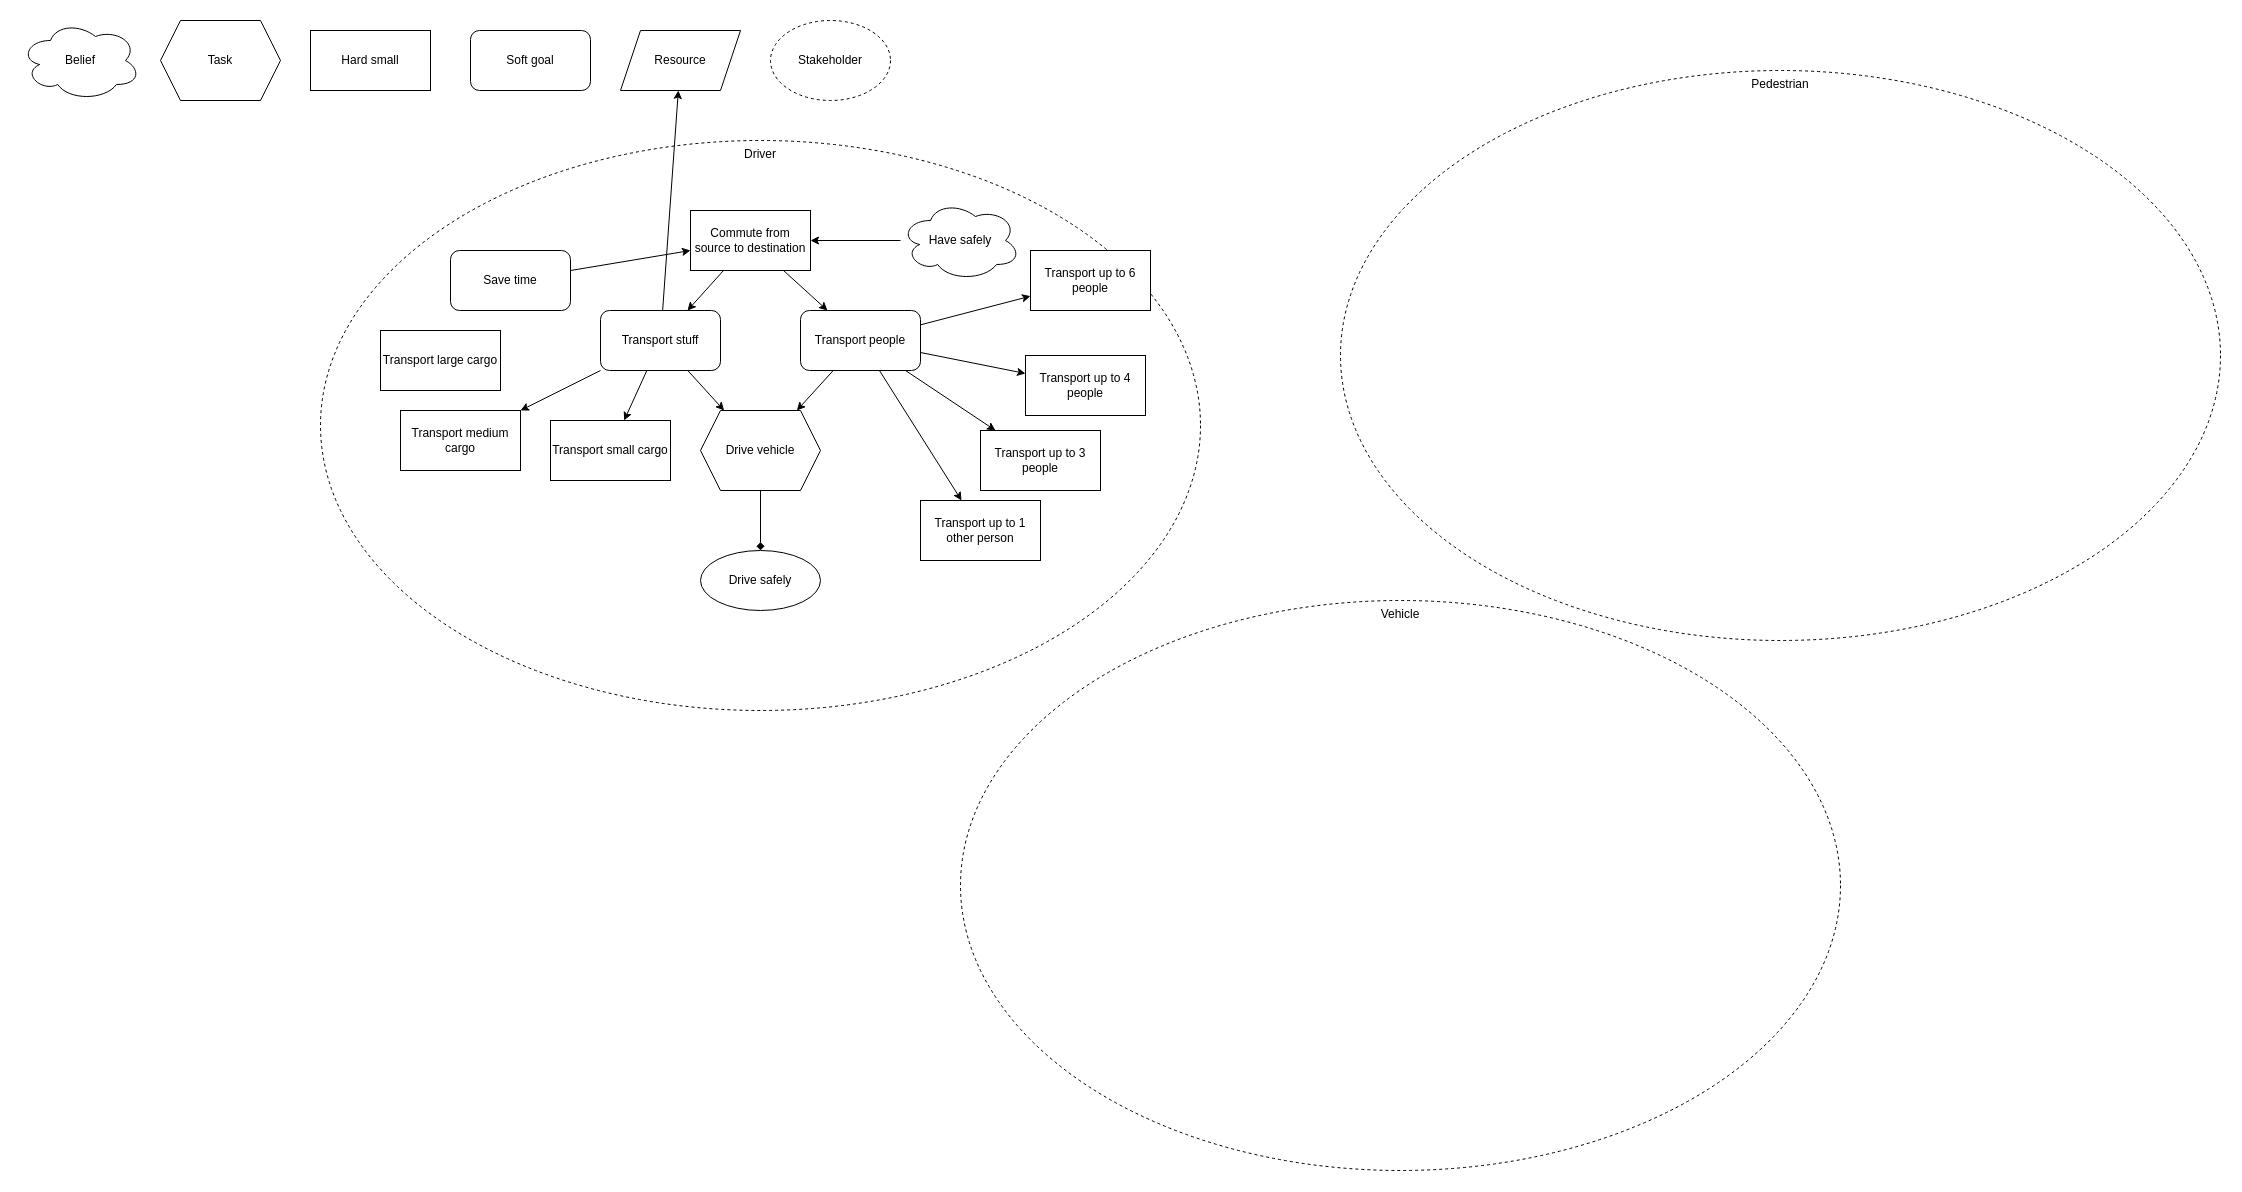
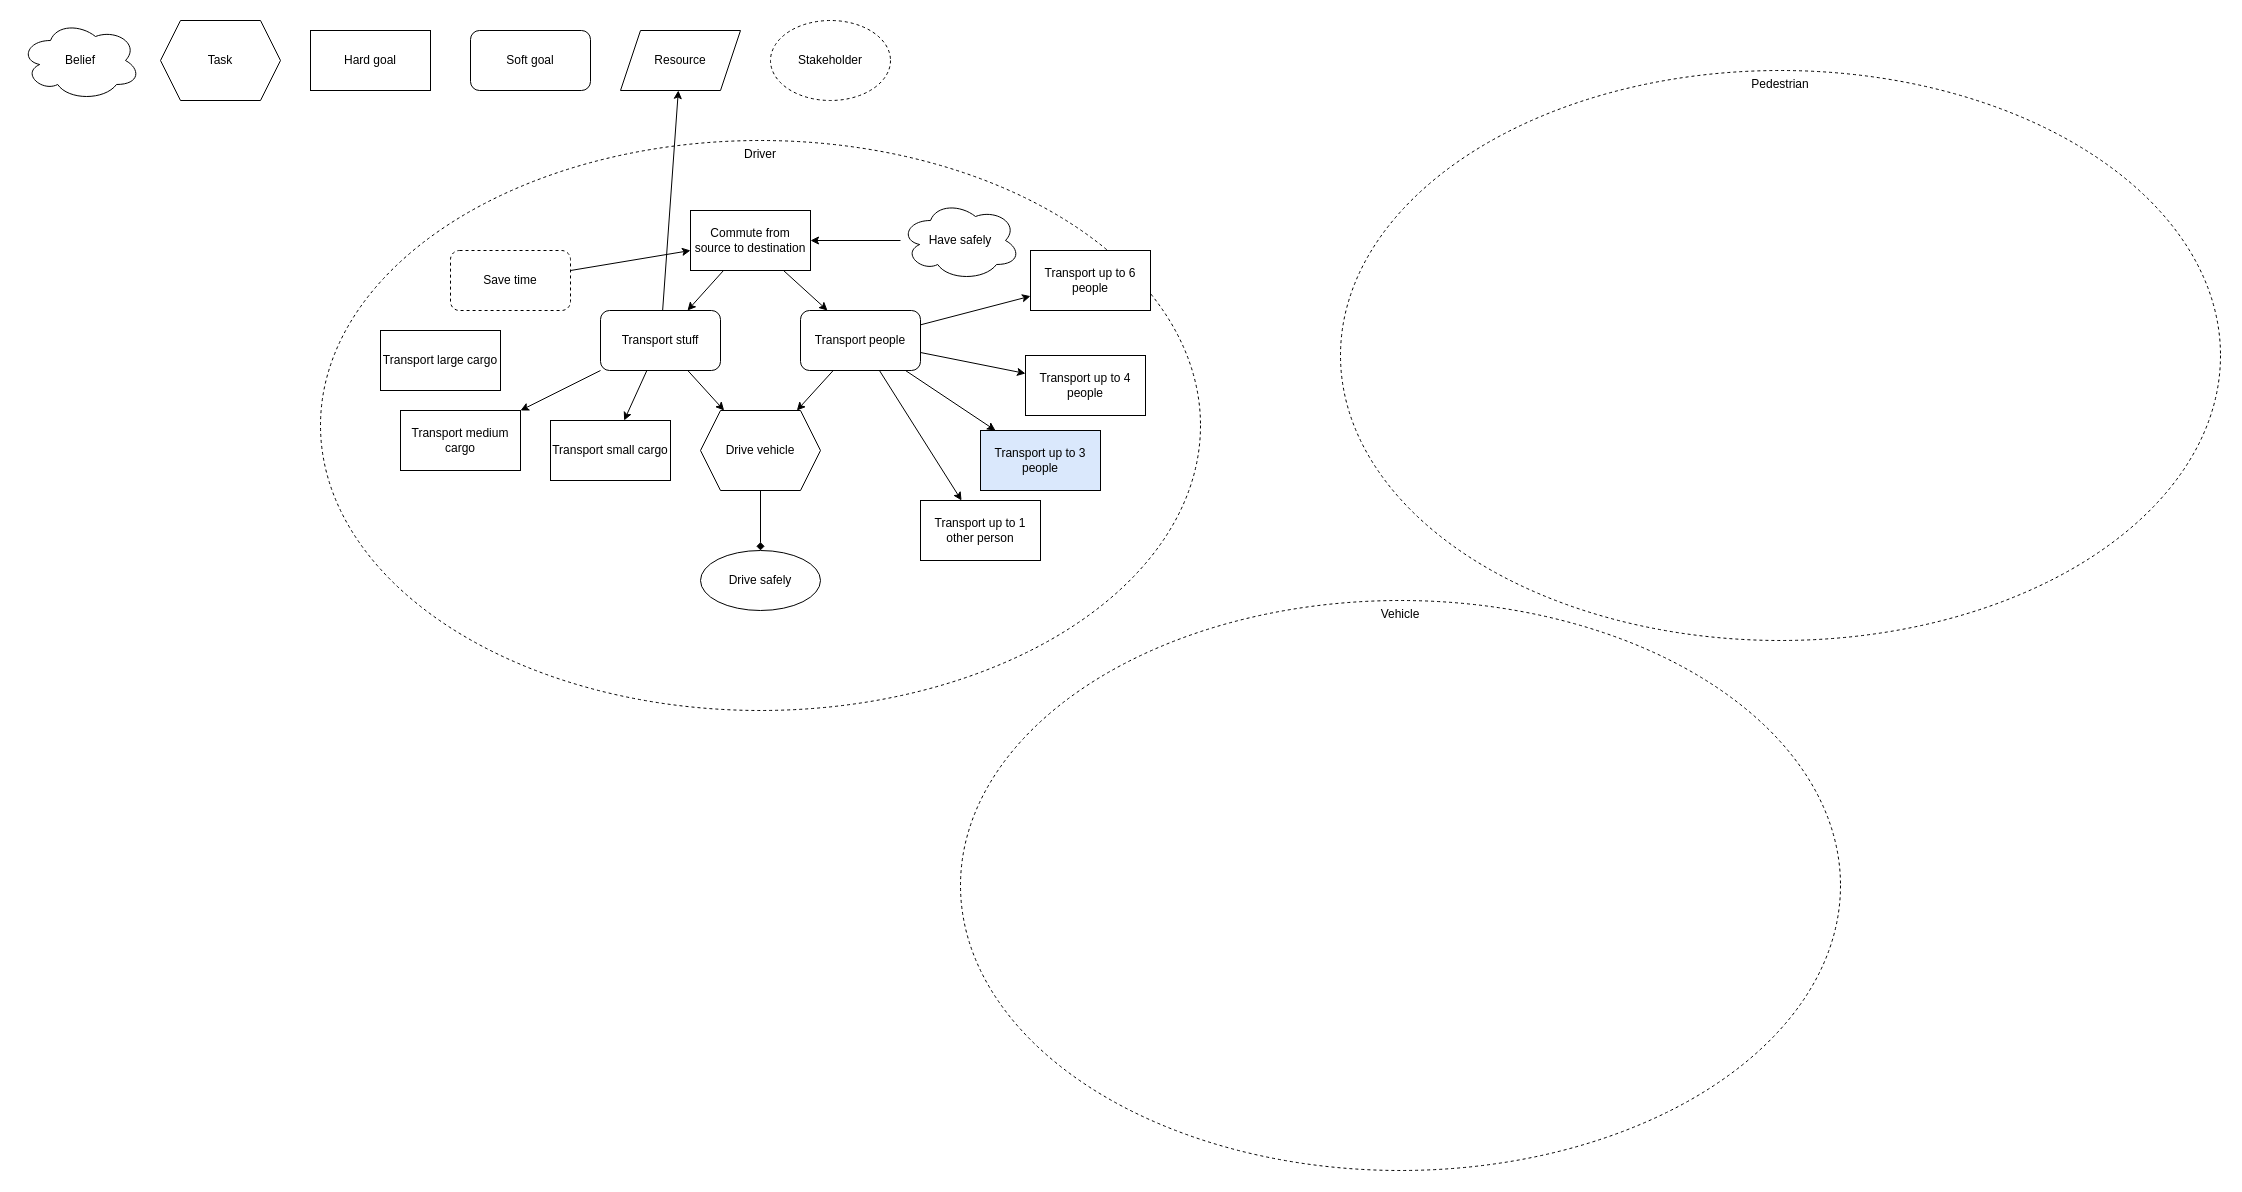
node "Hard small": label "Hard small" -> "Hard goal"
node "Save time": style solid -> dashed
node "Transport up to 3 people": fillcolor #ffffff -> #dae8fc
